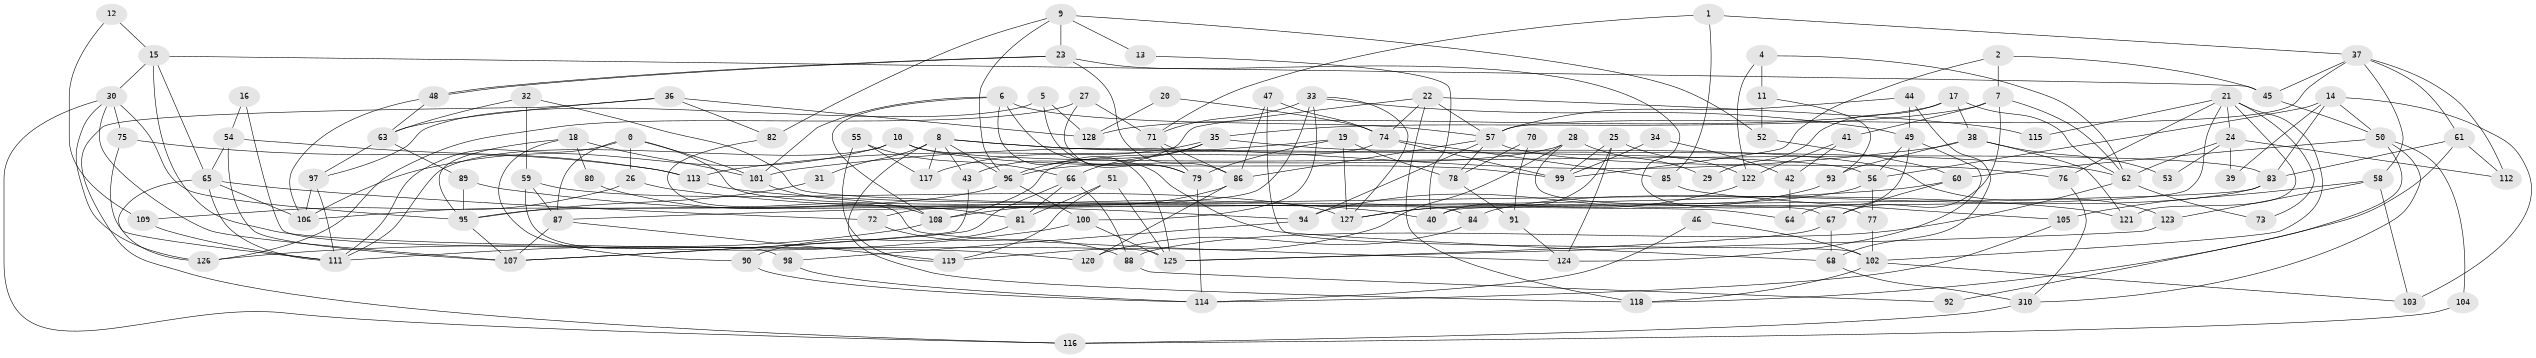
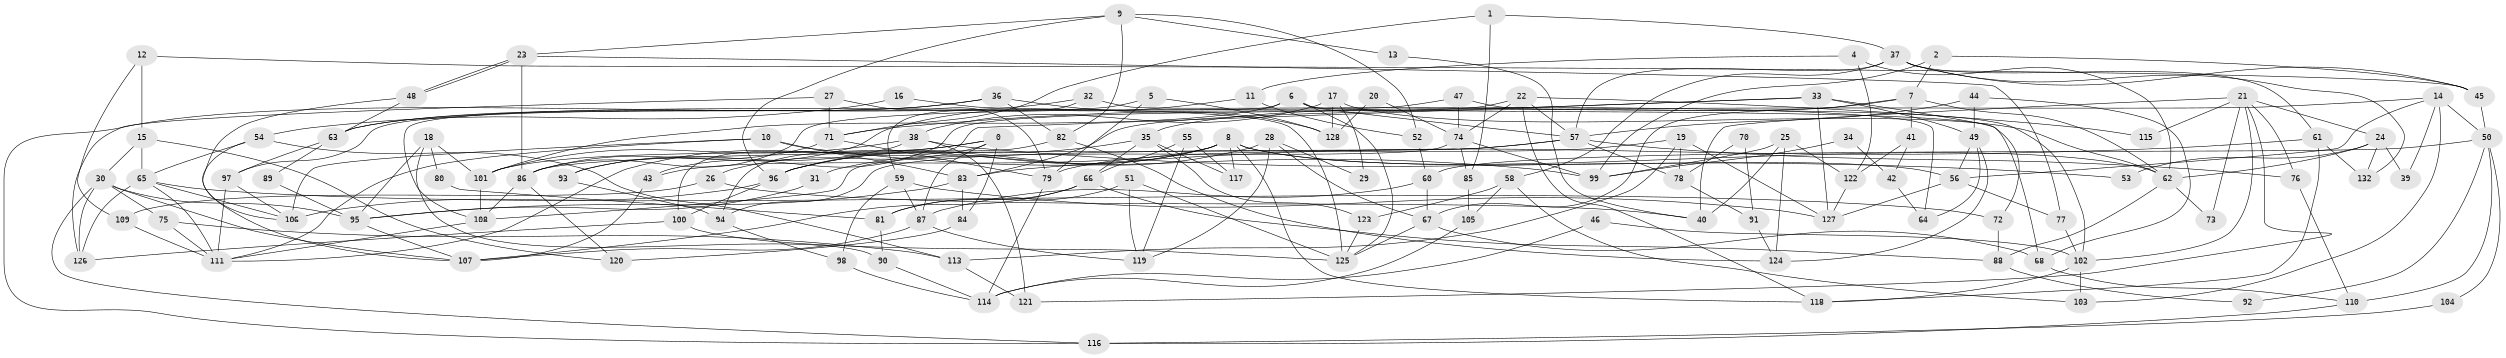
edge "15" -- "45": now "12" -- "45"
node "112": label "112" -> "132"
edge "89" -- "94": now "82" -- "94"
node "310": label "310" -> "110"
